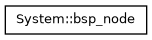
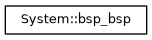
node "System::bsp_node": label "System::bsp_node" -> "System::bsp_bsp"
